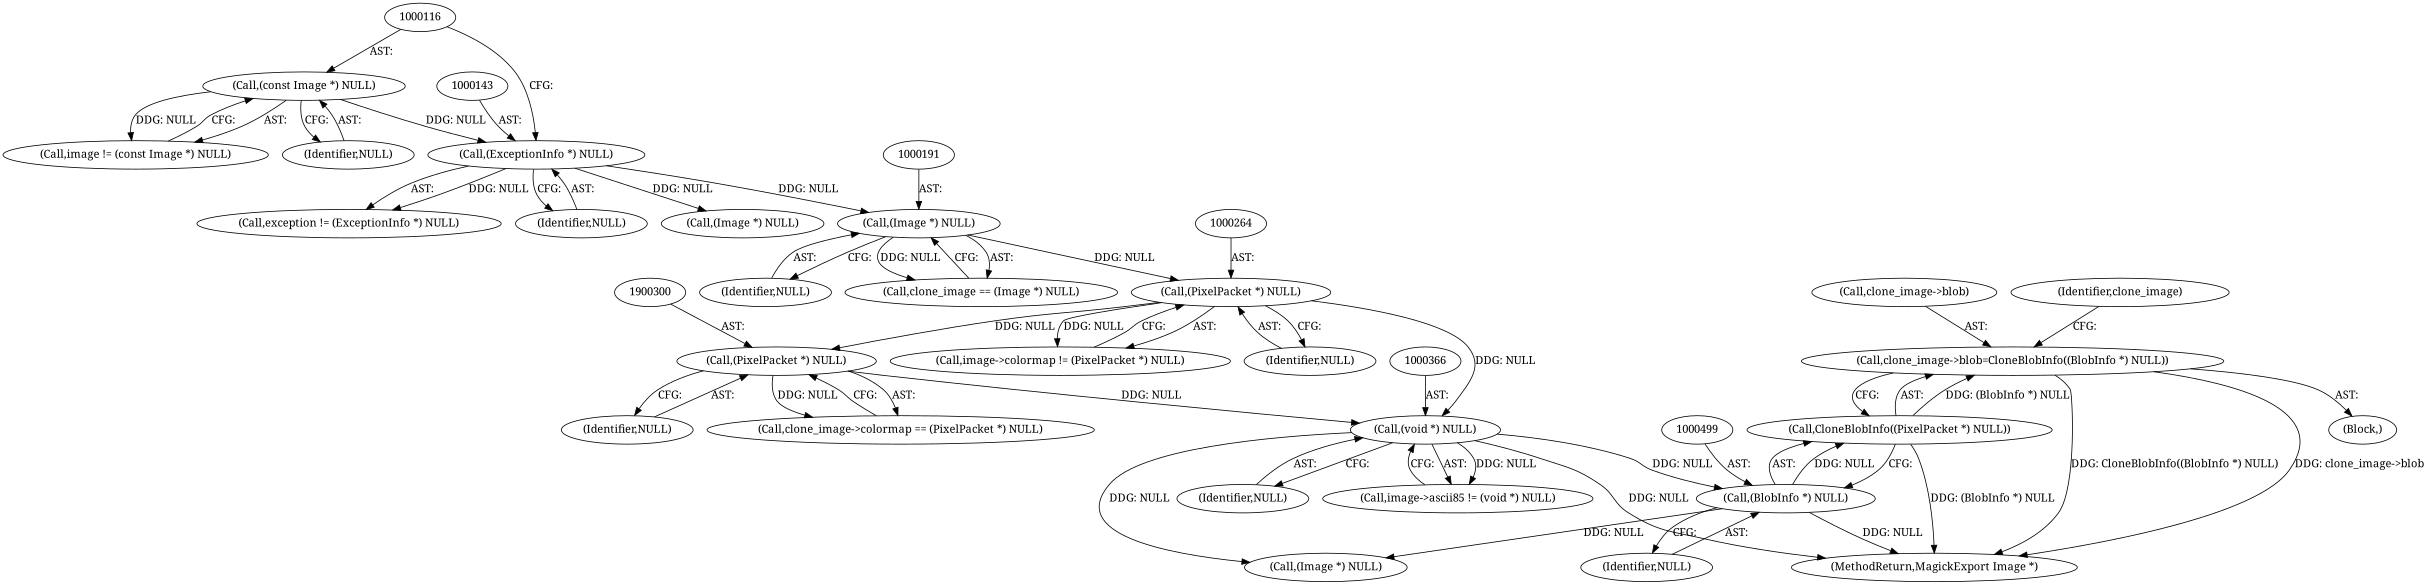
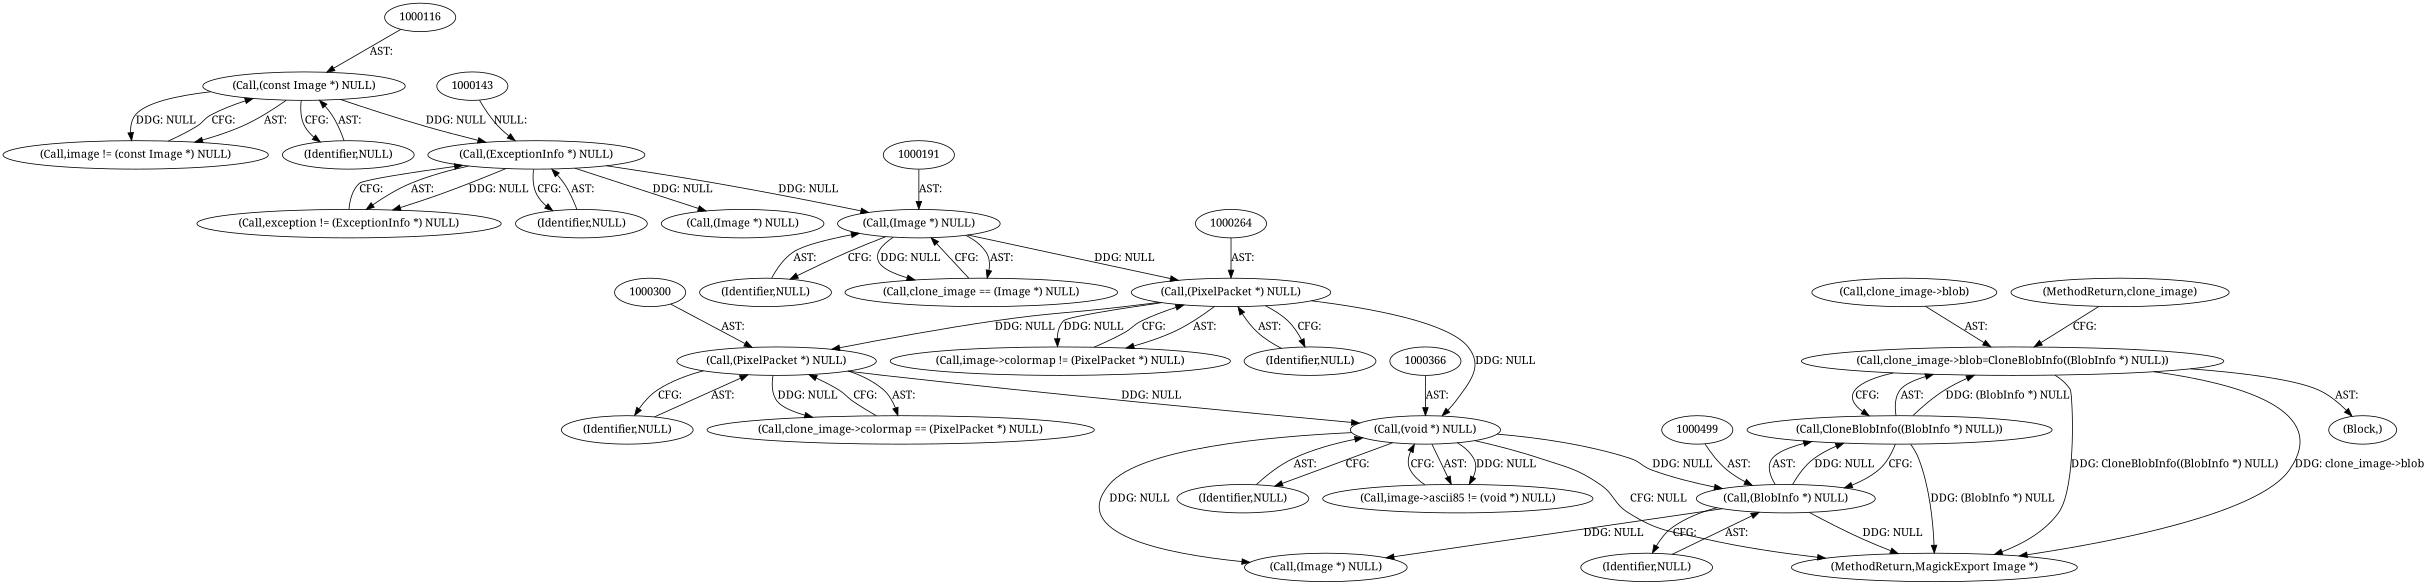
edge "1000116" -> "(Call,(ExceptionInfo *) NULL)": now "(Call,exception != (ExceptionInfo *) NULL)" -> "(Call,(ExceptionInfo *) NULL)"
edge "1000143" -> "(Call,(ExceptionInfo *) NULL)": label "AST: " -> "NULL: "
node "1900300": label "1900300" -> "1000300"
node "(Identifier,clone_image)": label "(Identifier,clone_image)" -> "(MethodReturn,clone_image)"
node "(Call,CloneBlobInfo((PixelPacket *) NULL))": label "(Call,CloneBlobInfo((PixelPacket *) NULL))" -> "(Call,CloneBlobInfo((BlobInfo *) NULL))"
edge "(Call,(void *) NULL)" -> "(MethodReturn,MagickExport Image *)": label "DDG: NULL" -> "CFG: NULL"
